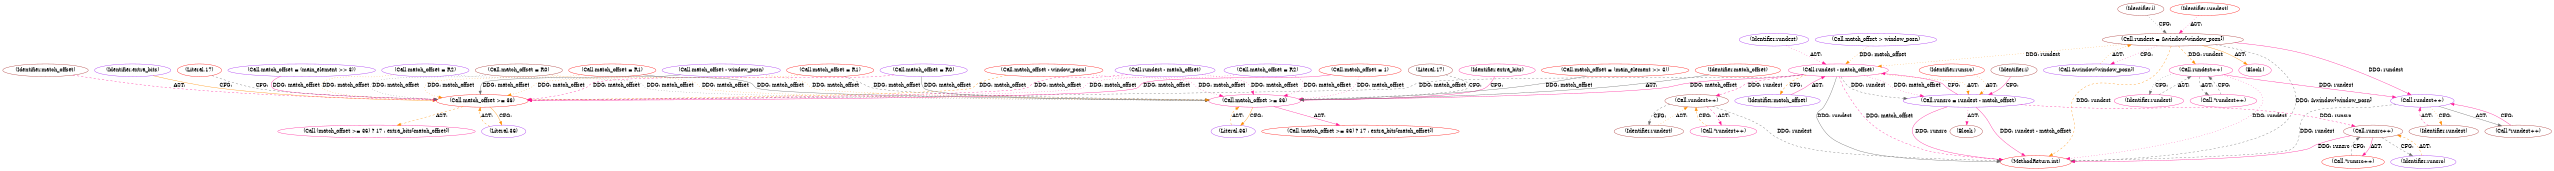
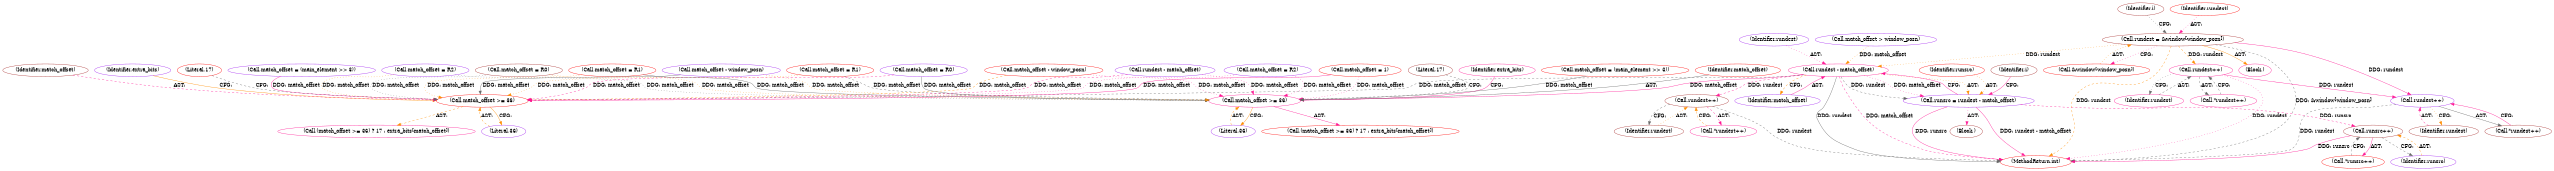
node "(Call,&window[window_posn])": color purple -> red
